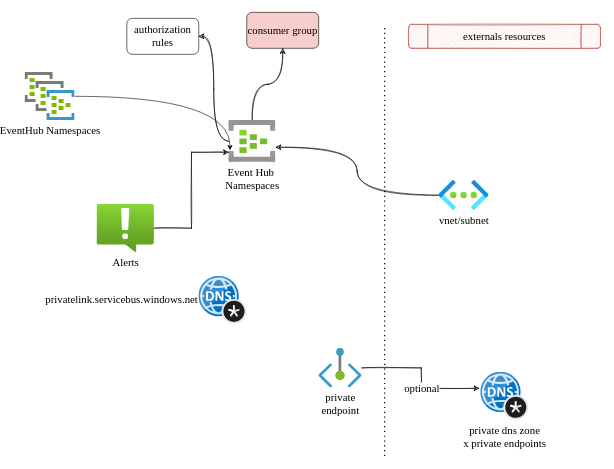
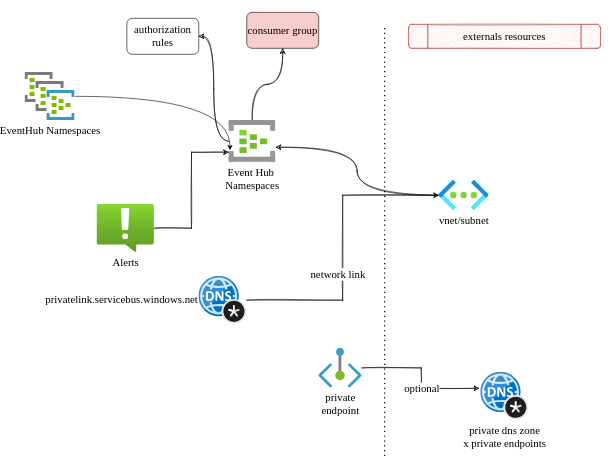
edge "privatelink.servicebus.windows.net" -> "vnet/subnet": added, label "network link"
